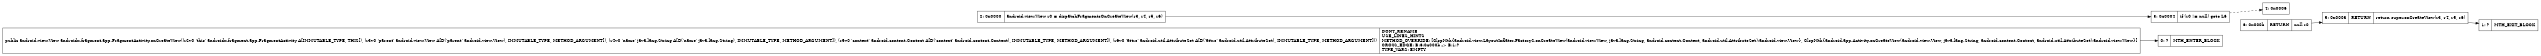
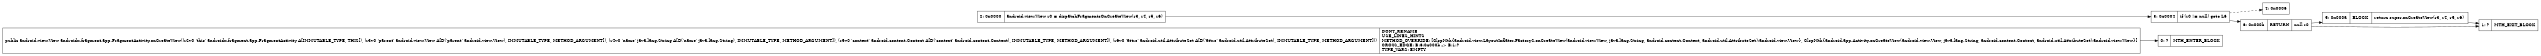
node "5: 0x000a": text "RETURN" -> "BLOCK"
edge "3: 0x0004" -> "6: 0x000b": added
edge "6: 0x000b" -> "1: ?": added
